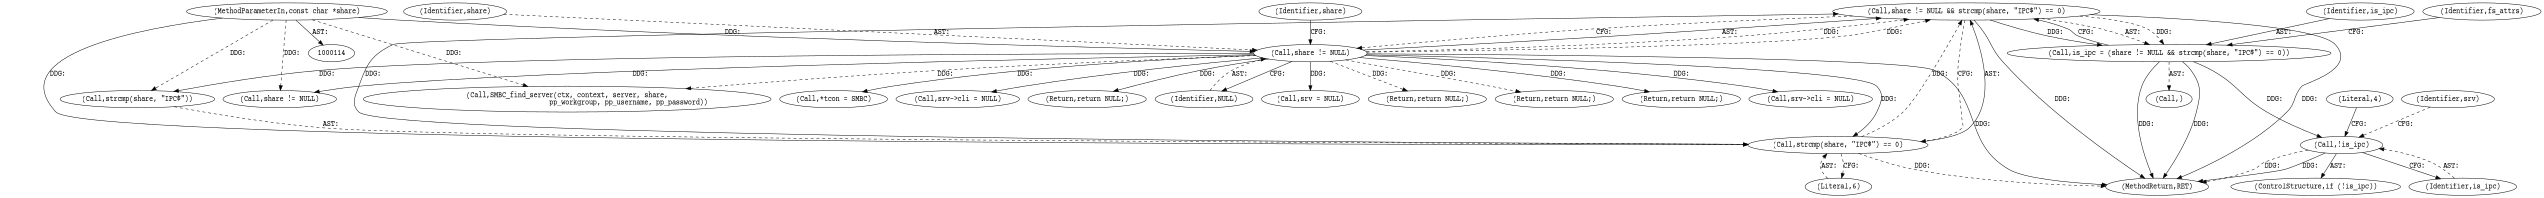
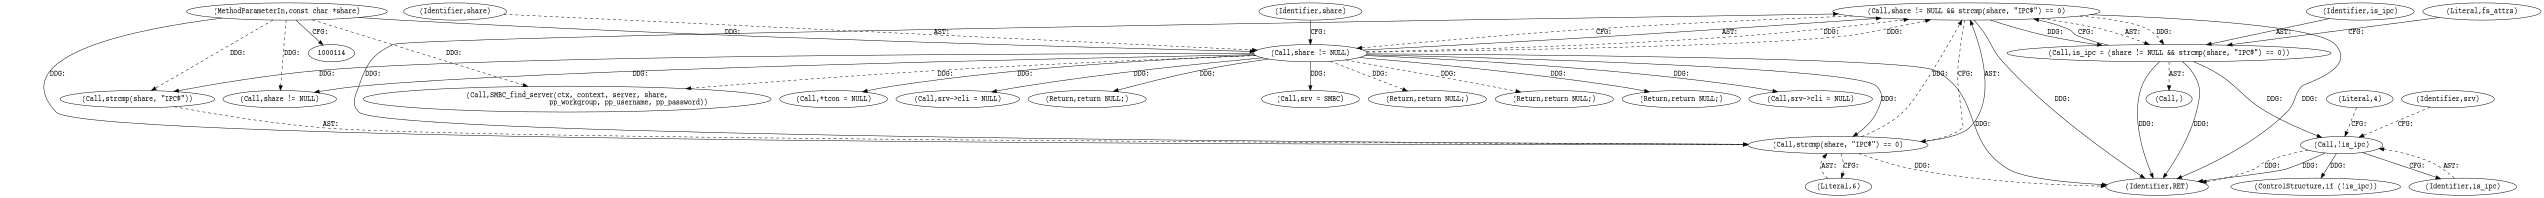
node "(Identifier,fs_attrs)": label "(Identifier,fs_attrs)" -> "(Literal,fs_attrs)"
edge "(MethodParameterIn,const char *share)" -> "1000114": label "AST: " -> "CFG: "
node "(Call,*tcon = SMBC)": label "(Call,*tcon = SMBC)" -> "(Call,*tcon = NULL)"
node "(Identifier,NULL)": removed
node "(Call,srv = NULL)": label "(Call,srv = NULL)" -> "(Call,srv = SMBC)"
edge "(Literal,4)" -> "(Call,!is_ipc)": style solid -> dashed
edge "(Call,!is_ipc)" -> "(ControlStructure,if (!is_ipc))": label "AST: " -> "DDG: "
node "(MethodReturn,RET)": label "(MethodReturn,RET)" -> "(Identifier,RET)"
